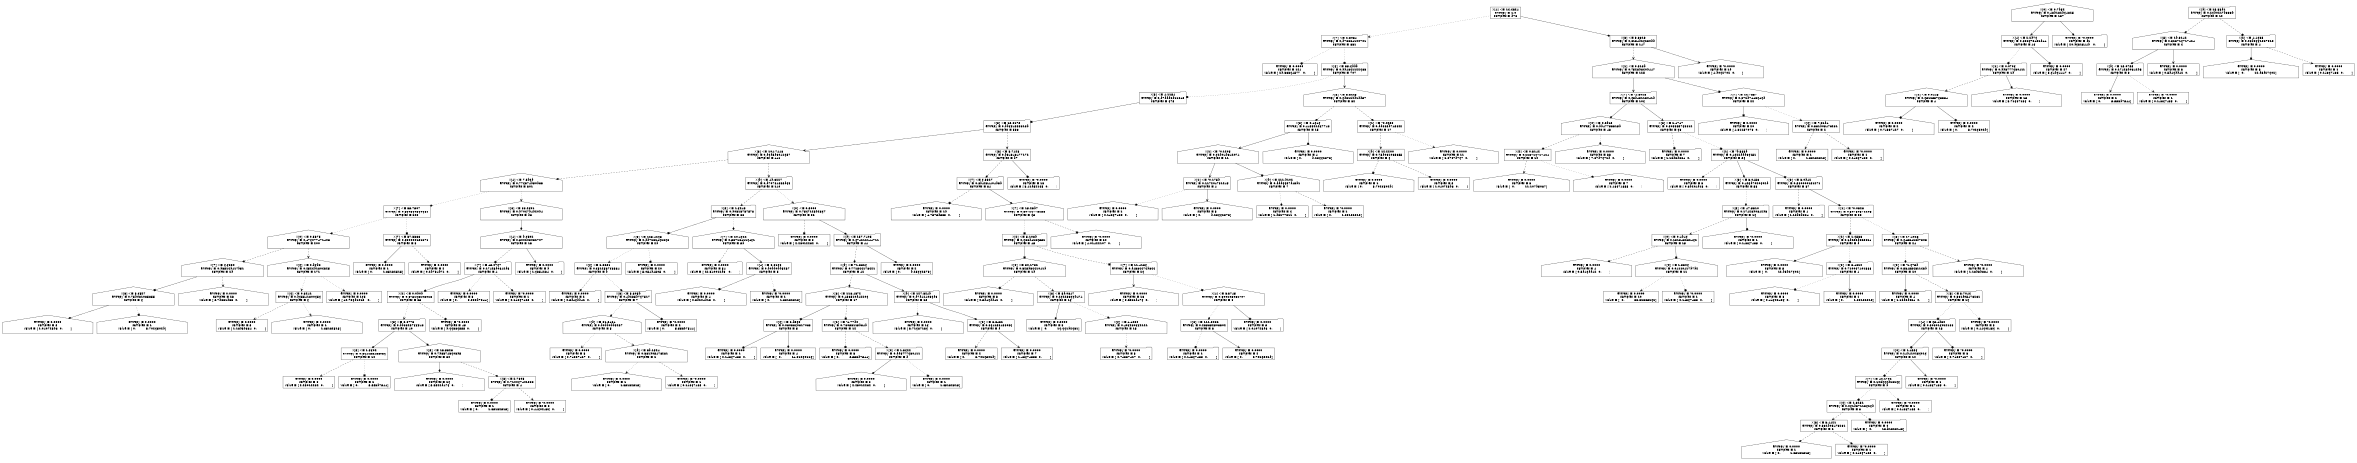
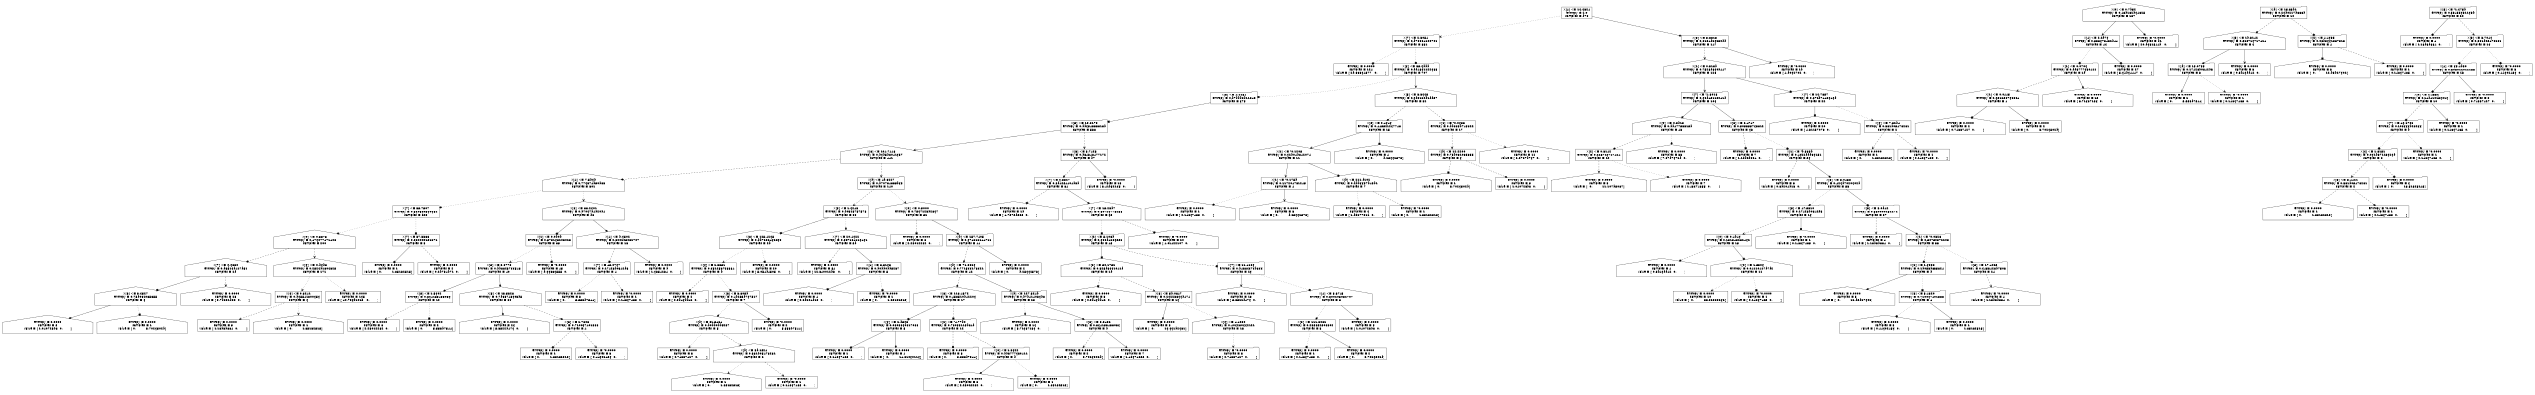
edge "X[1] <= -9.3839 entropy = 0.462299986151 samples = 56" -> "X[3] <= 3.0942 entropy = 0.580000151271 samples = 37": now "X[3] <= 3.0458 entropy = 0.426970206029 samples = 53" -> "X[3] <= 3.0942 entropy = 0.580000151271 samples = 37"
edge "X[5] <= 17.4025 entropy = 0.645342897503 samples = 24" -> "X[5] <= -1.6759 entropy = 0.534556311639 samples = 20": removed
edge "X[7] <= 45.0767 entropy = 0.174289084293 samples = 4" -> "X[1] <= 0.0909 entropy = 0.875168203023 samples = 85": now "X[8] <= 88.2601 entropy = 0.970679492094 samples = 98" -> "X[1] <= 0.0909 entropy = 0.875168203023 samples = 85"
